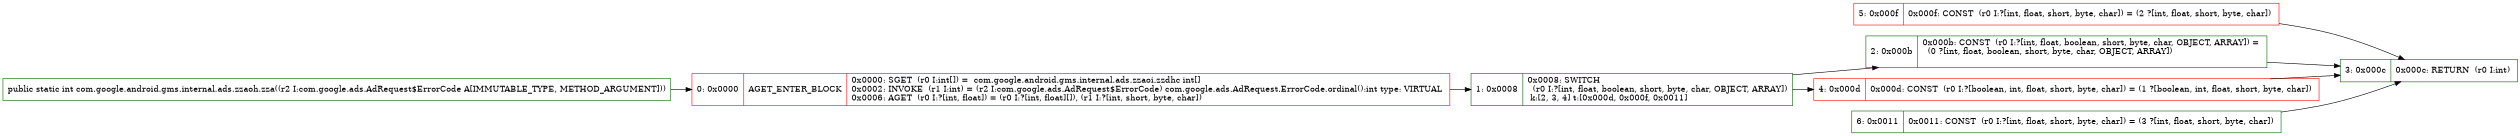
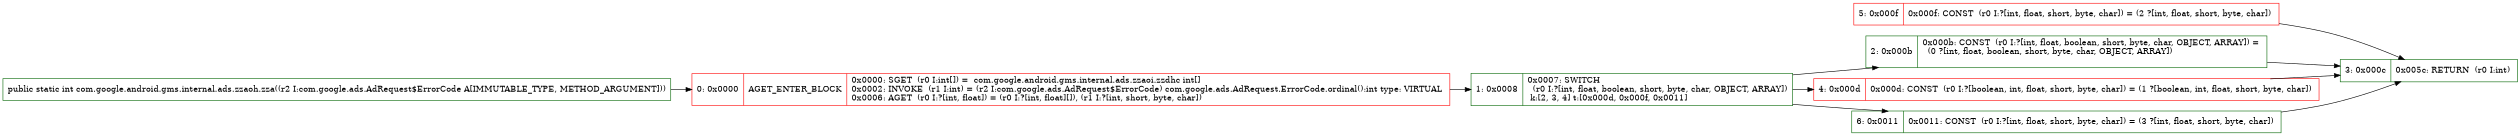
node "3: 0x000c": text "0x000c: RETURN  (r0 I:int)" -> "0x005c: RETURN  (r0 I:int)"
node "1: 0x0008": text "0x0008: SWITCH" -> "0x0007: SWITCH"
edge "1: 0x0008" -> "6: 0x0011": added
